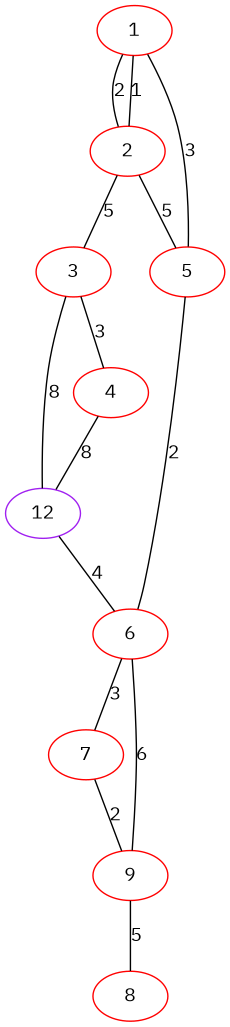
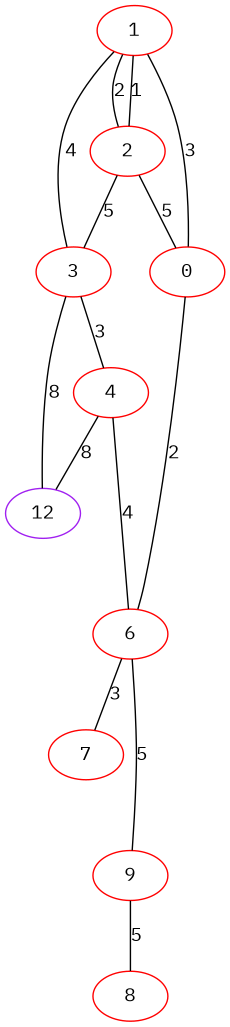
edge "1" -- "3": added, label "4"
node "5": label "5" -> "0"
edge "12" -- "6": now "4" -- "6"
edge "6" -- "9": label "6" -> "5"
edge "7" -- "9": removed, label "2"
